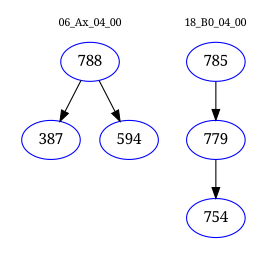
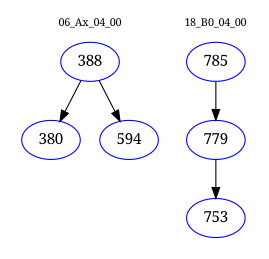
node "788": label "788" -> "388"
node "387": label "387" -> "380"
node "754": label "754" -> "753"
